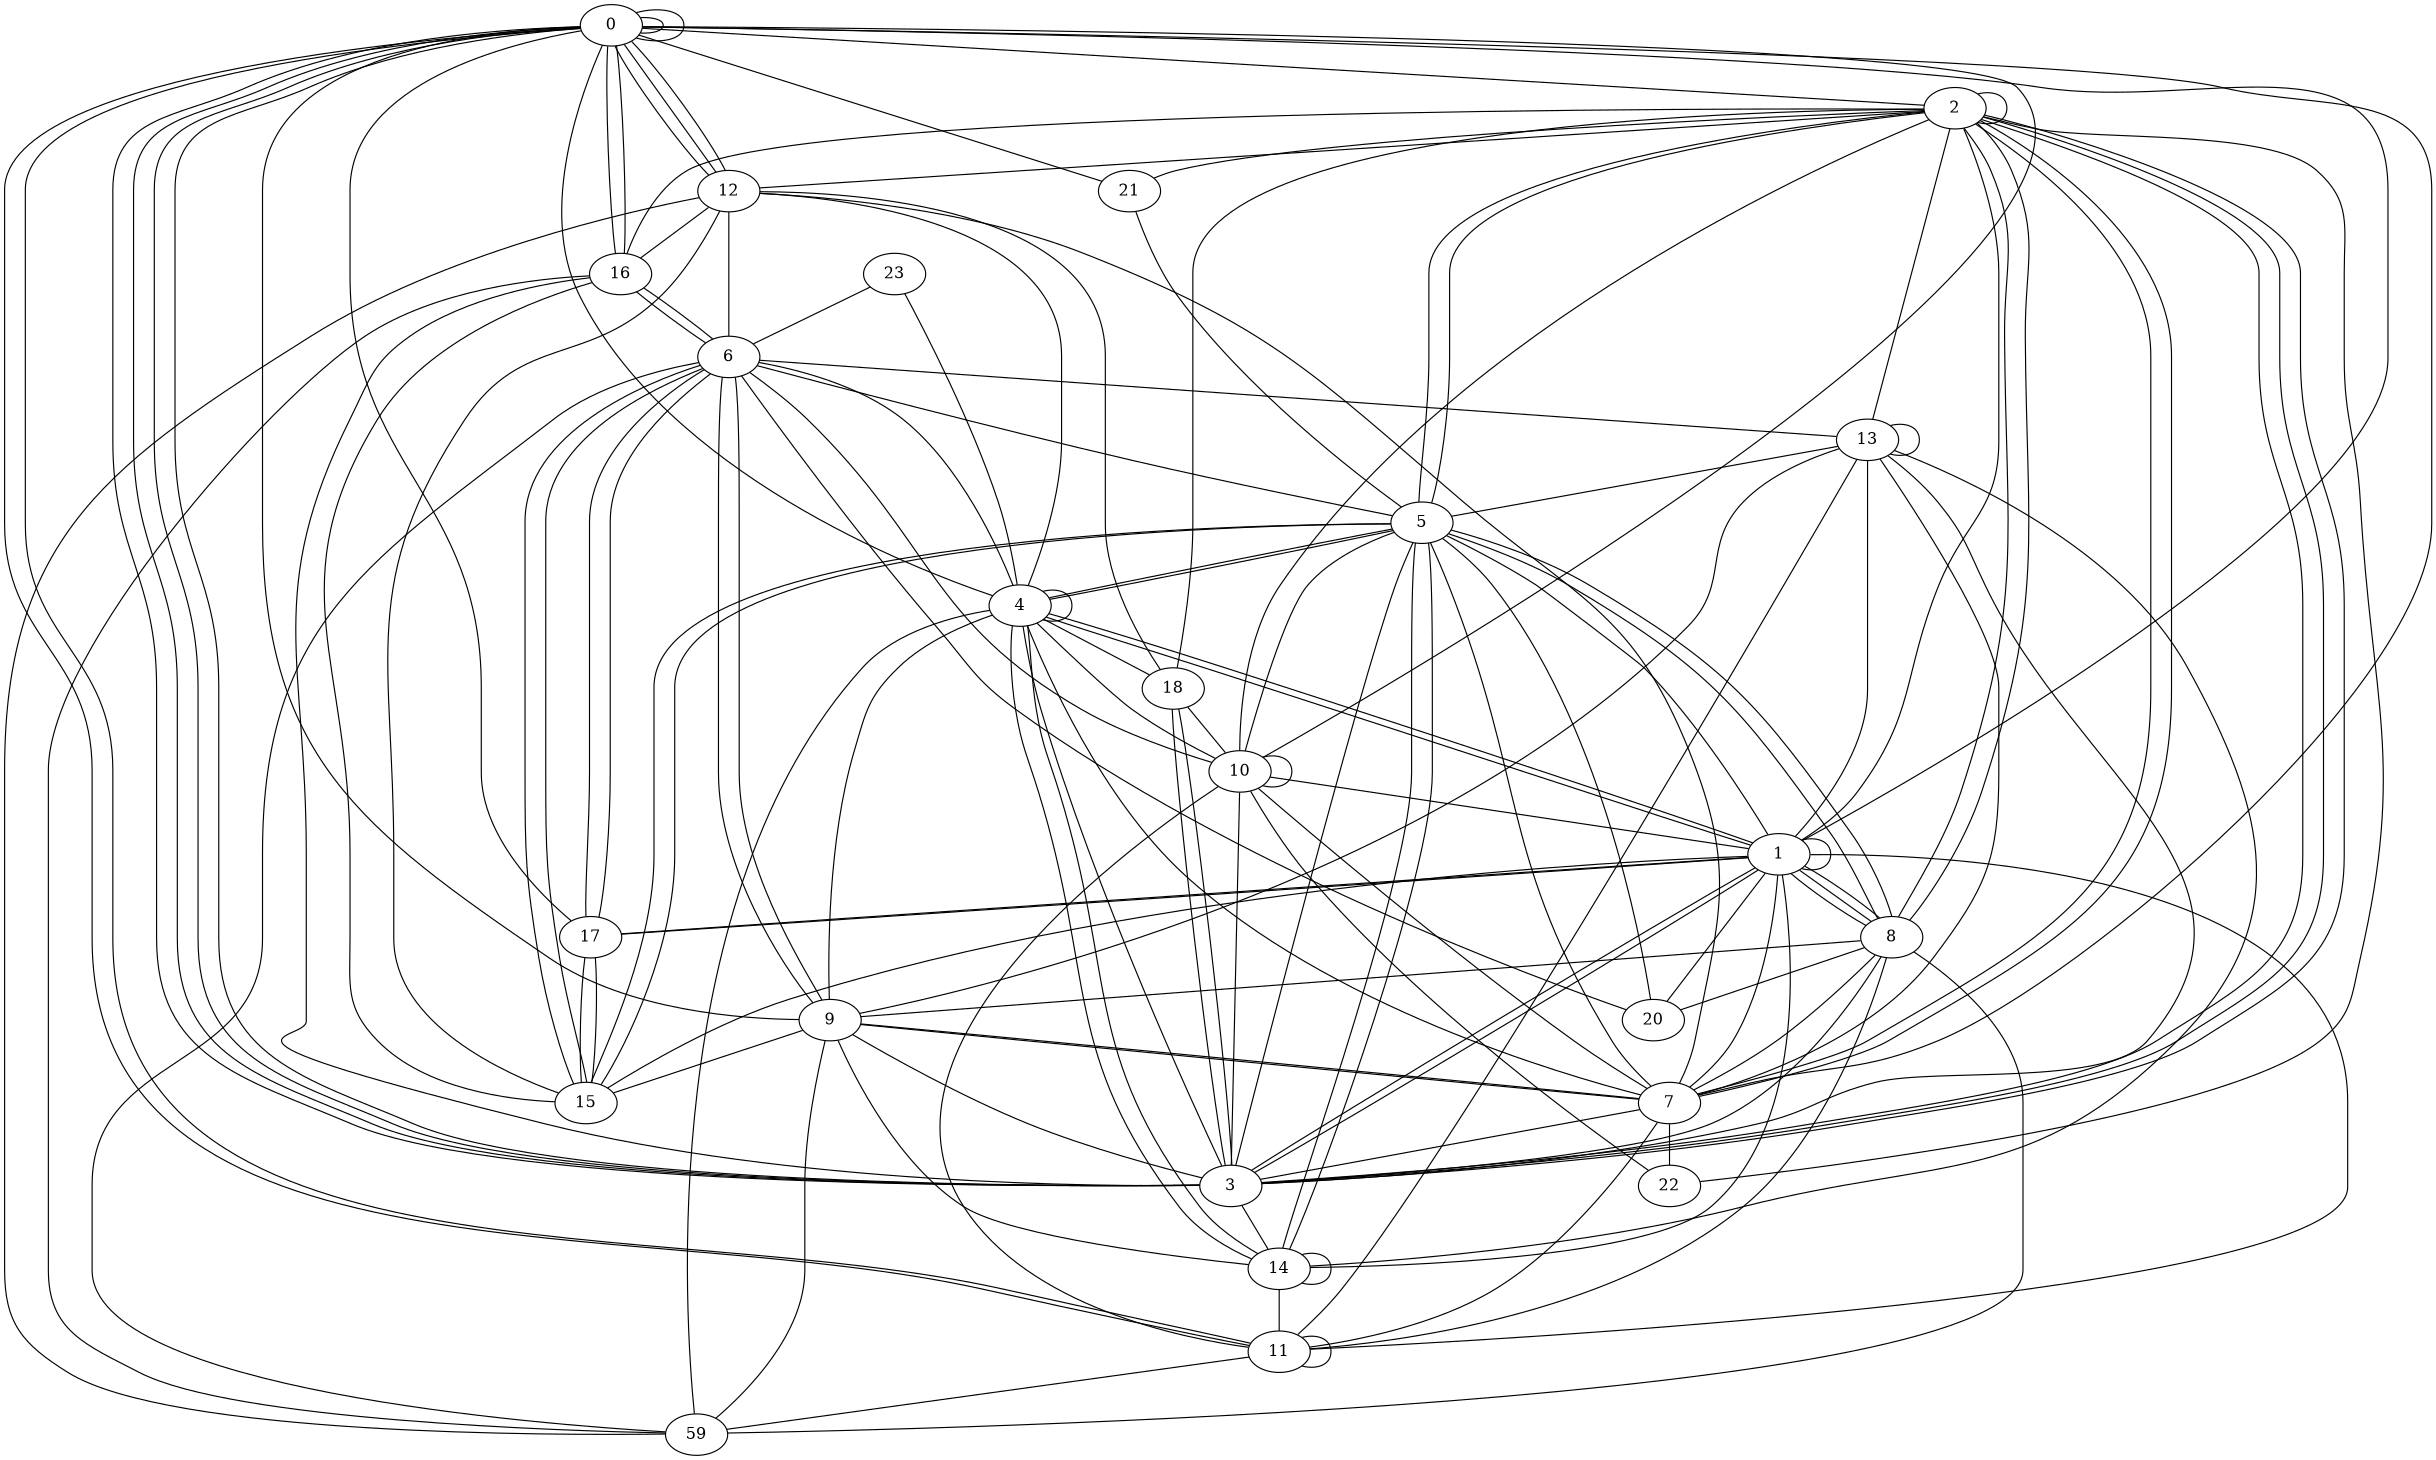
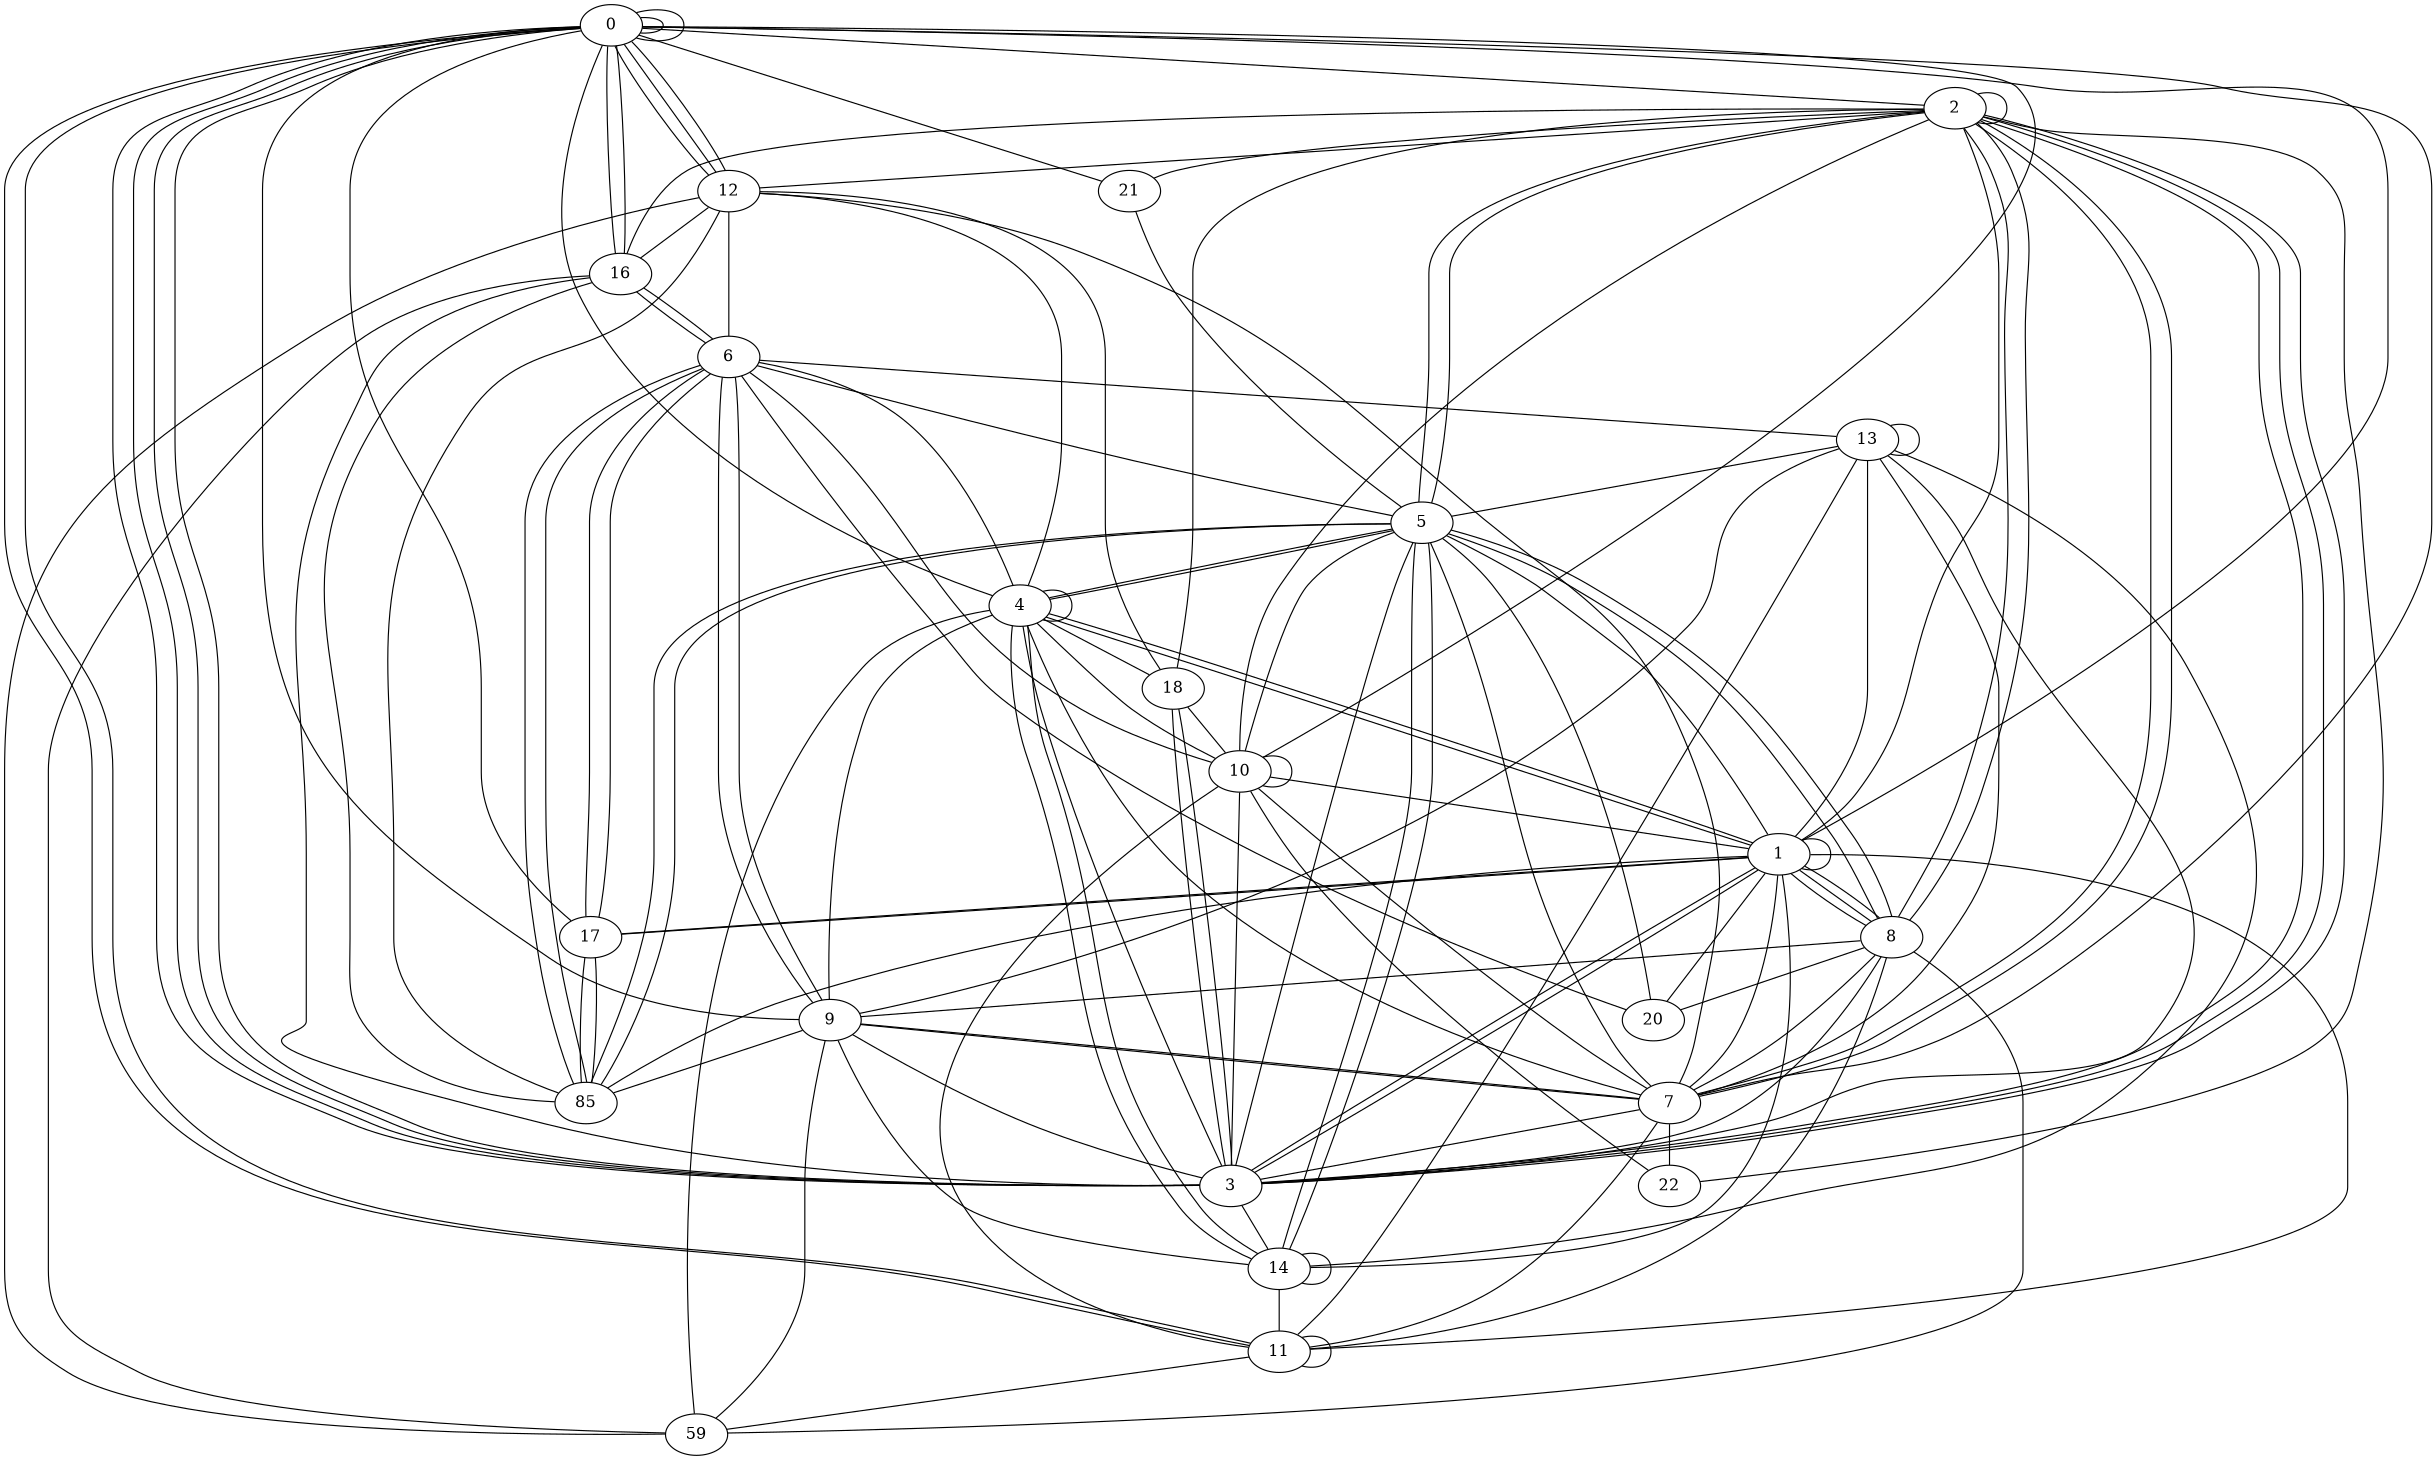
node "23": removed
edge "2" -- "13": removed
edge "6" -- "59": removed
node "15": label "15" -> "85"
